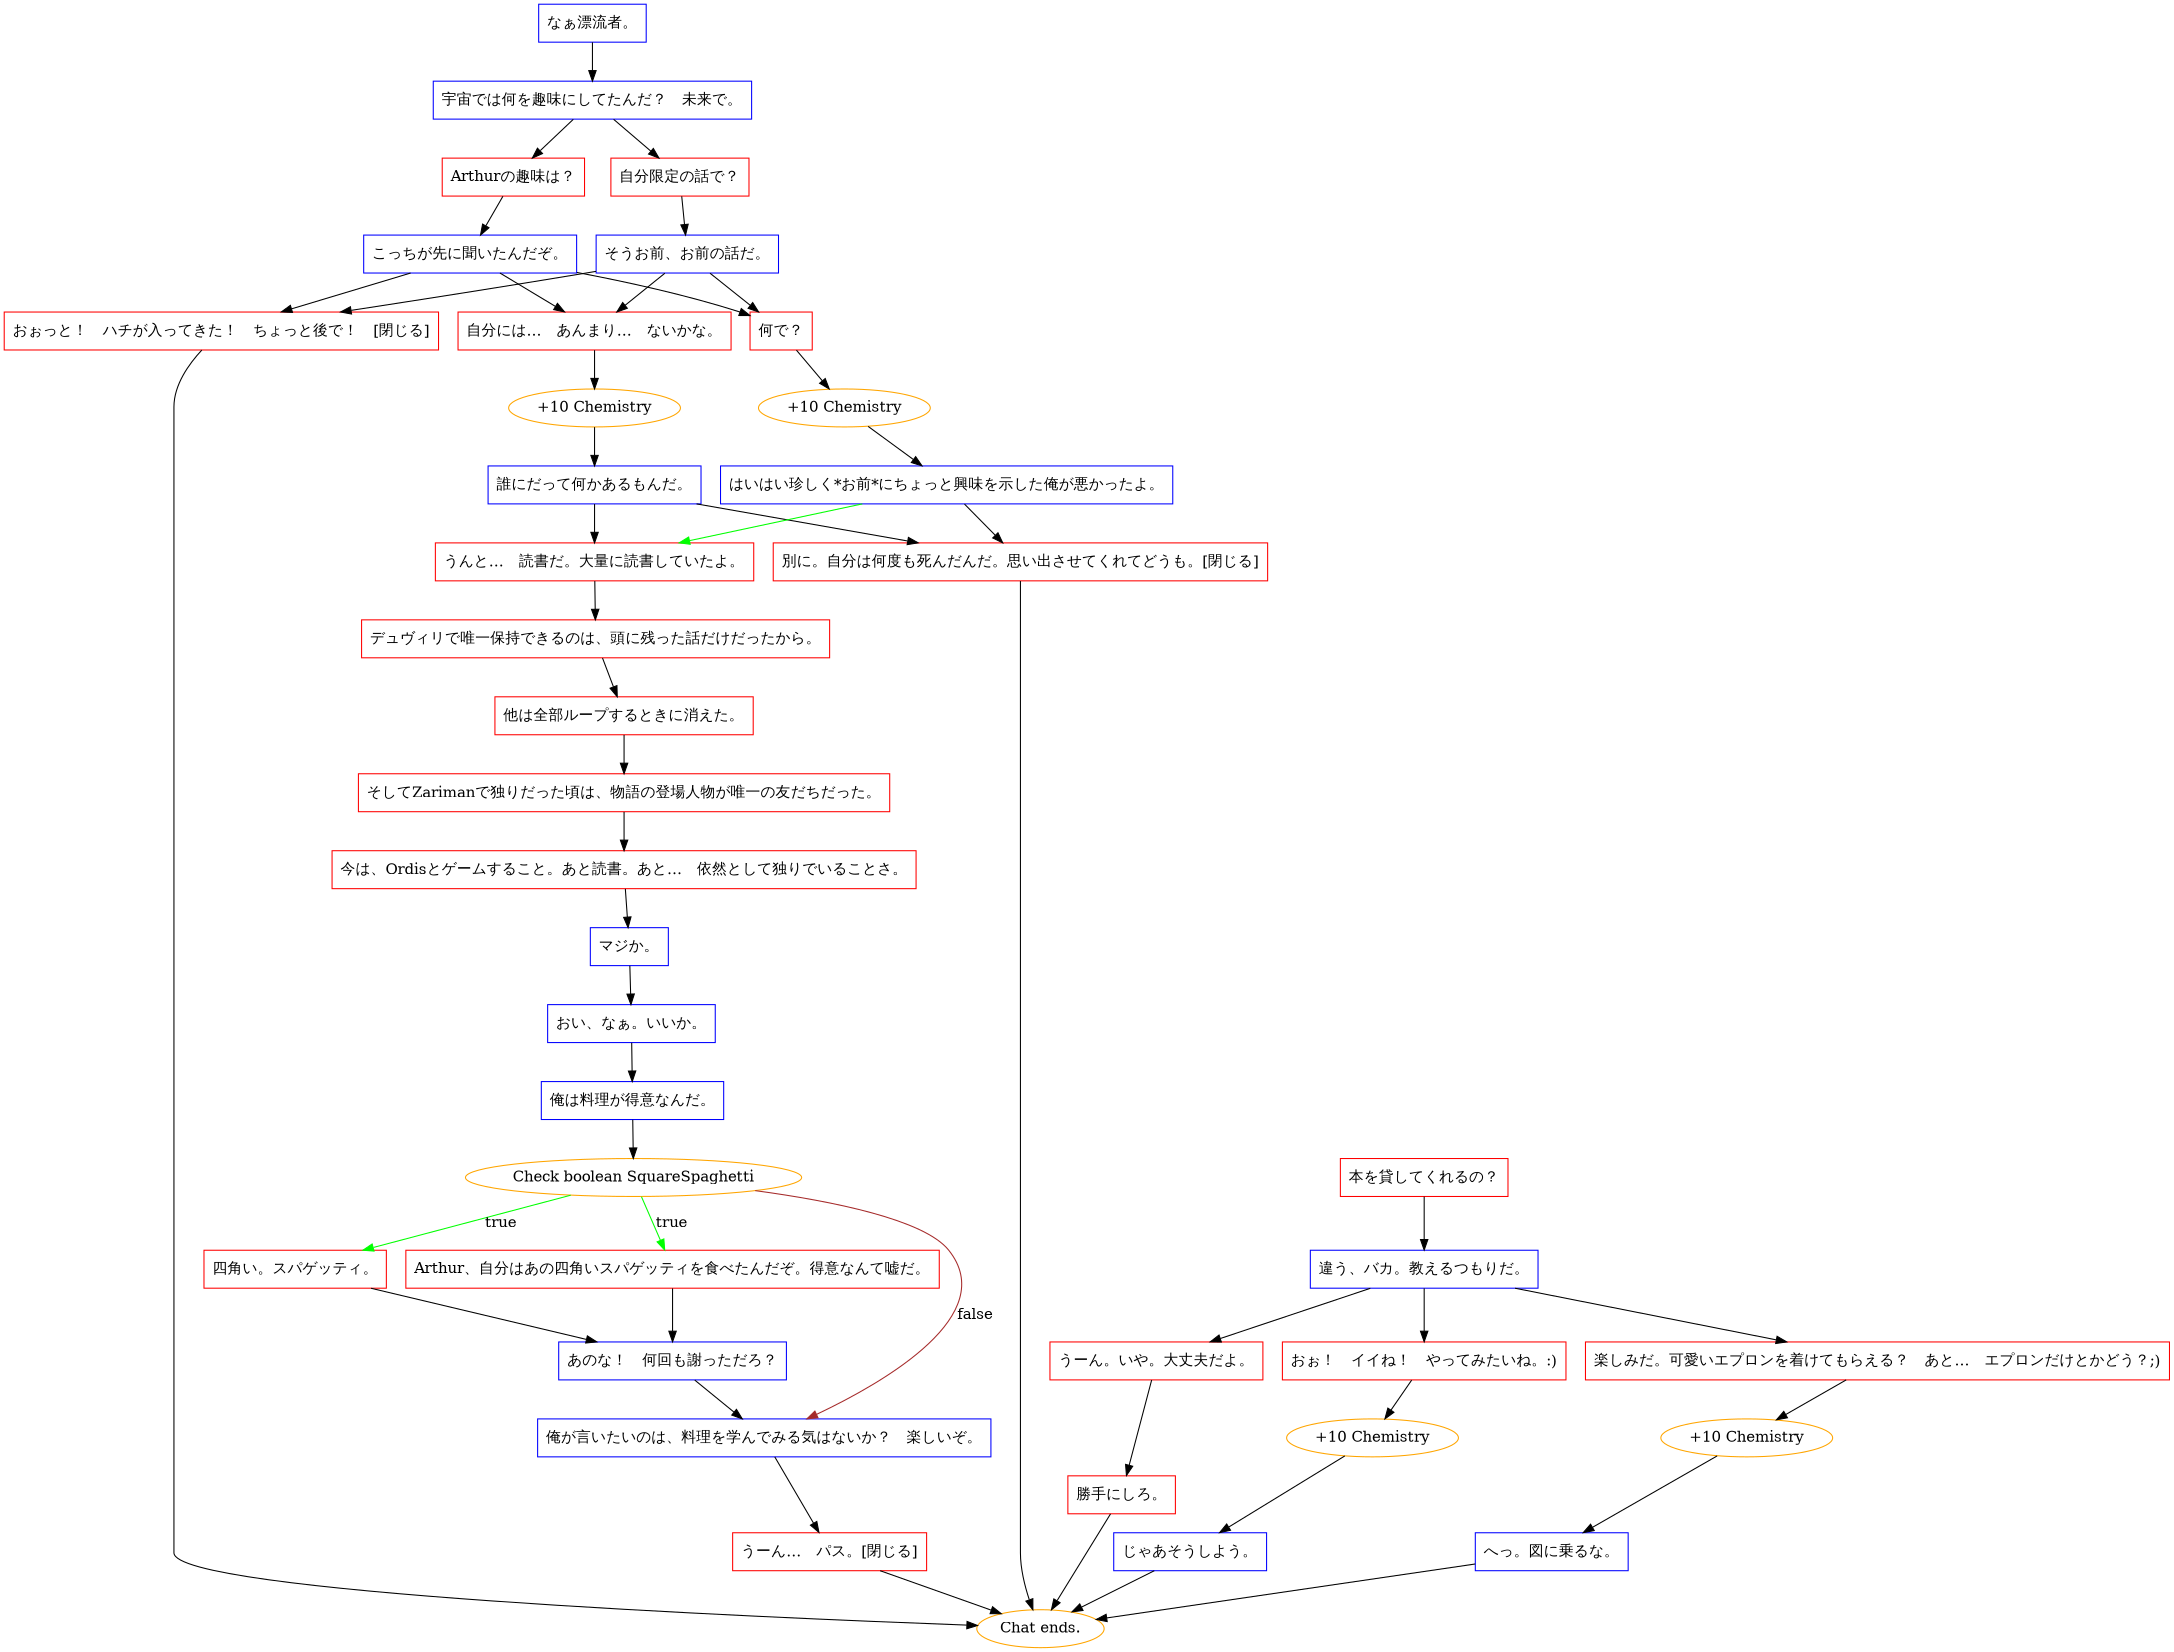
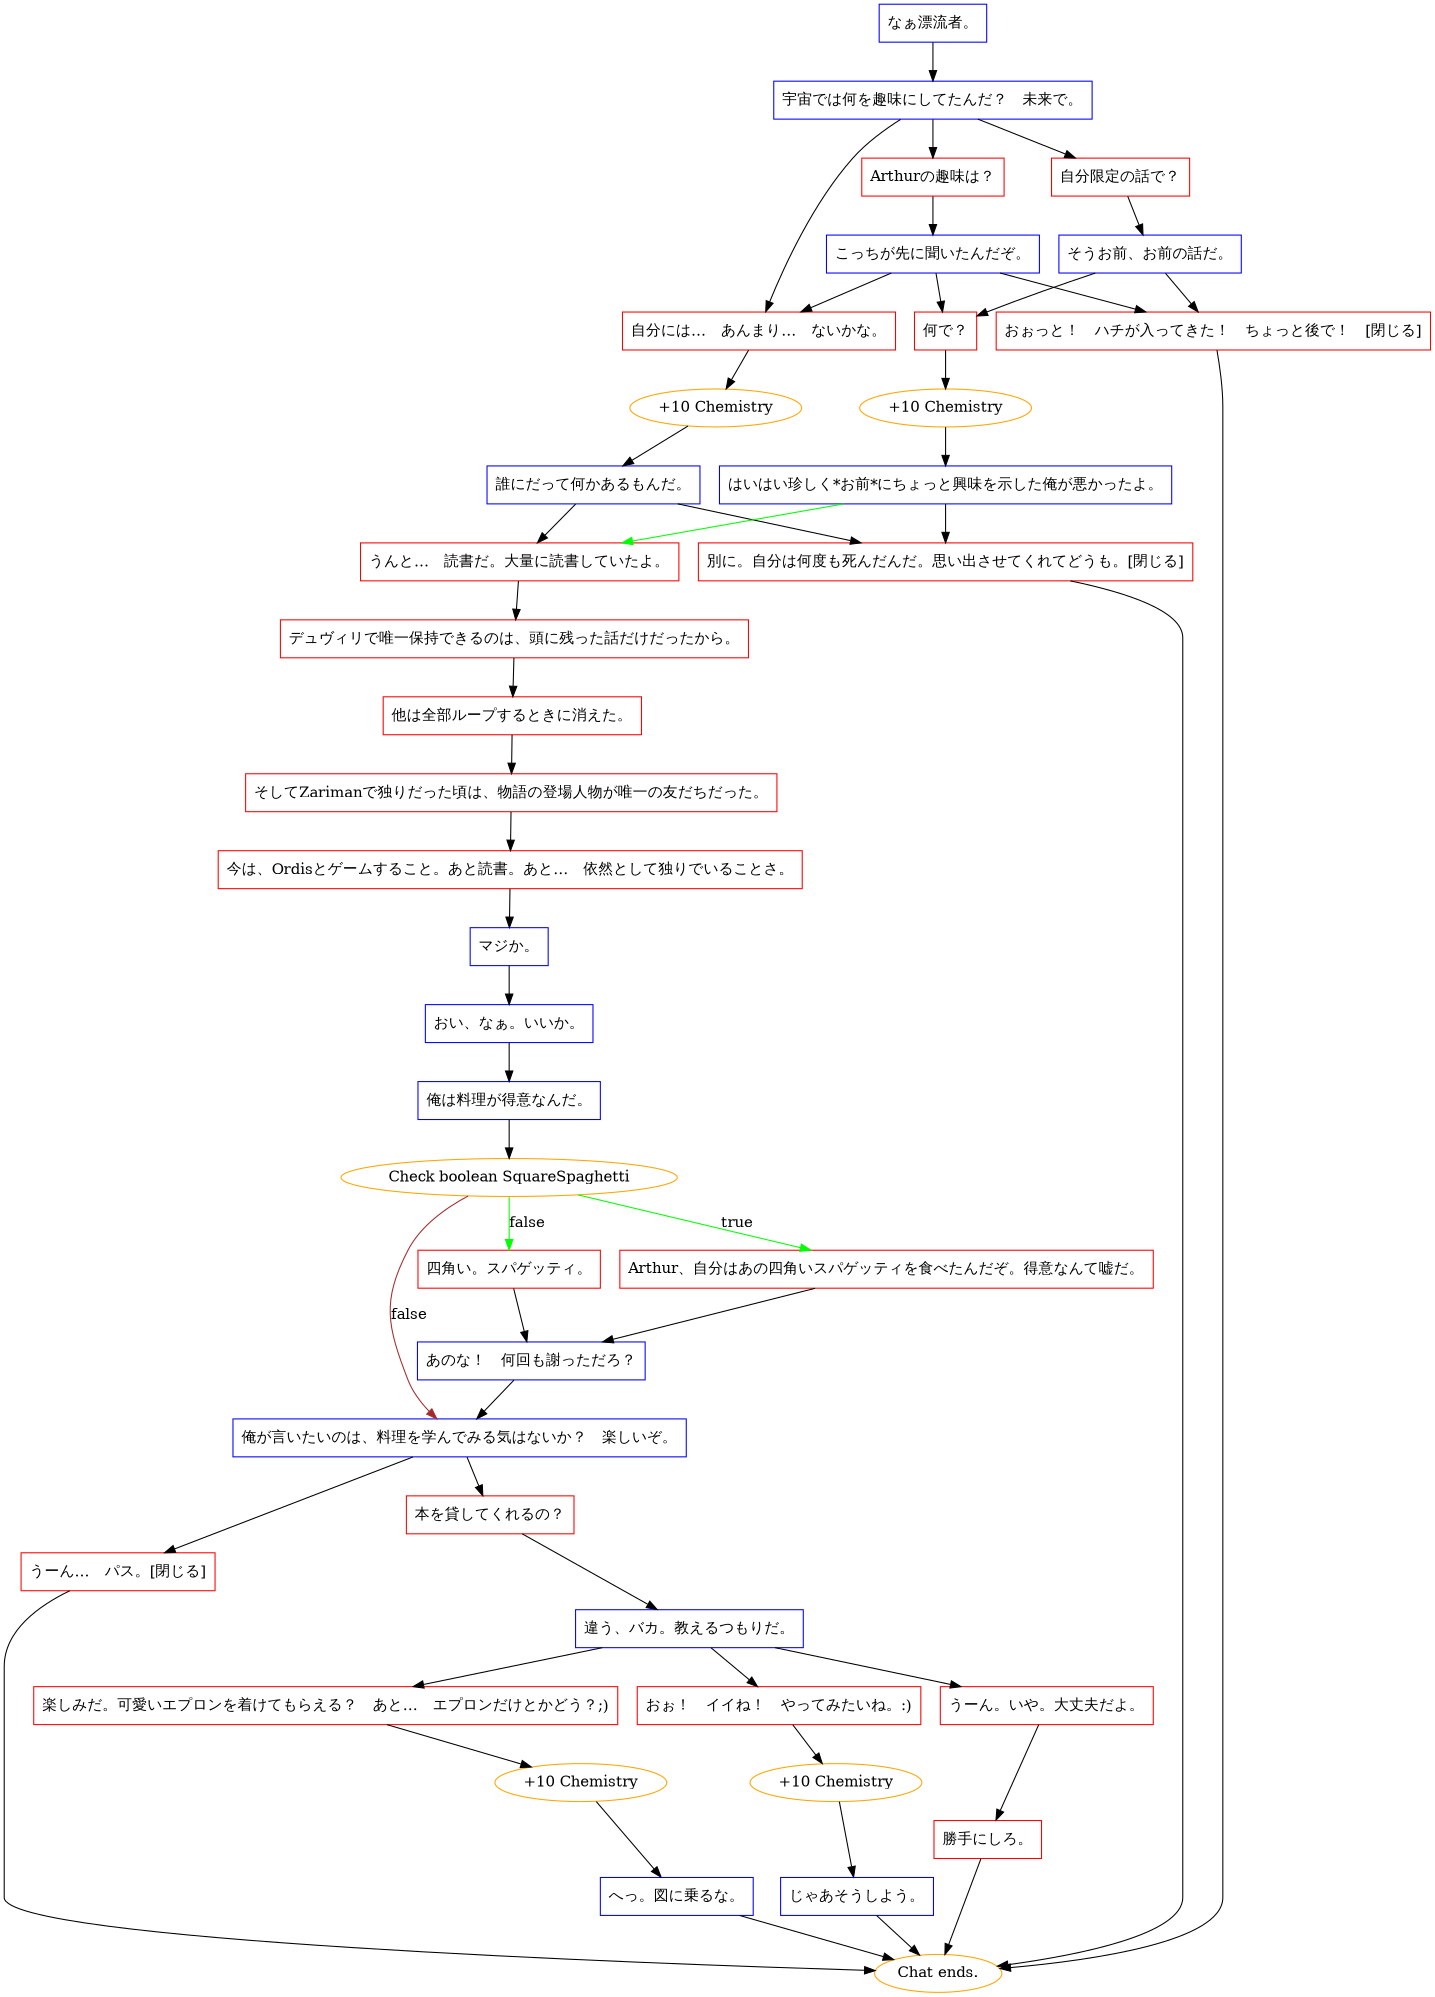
edge "そうお前、お前の話だ。" -> "自分には…　あんまり…　ないかな。": now "宇宙では何を趣味にしてたんだ？　未来で。" -> "自分には…　あんまり…　ないかな。"
edge "Check boolean SquareSpaghetti" -> "四角い。スパゲッティ。": label "true" -> "false"
edge "俺が言いたいのは、料理を学んでみる気はないか？　楽しいぞ。" -> "本を貸してくれるの？": added
